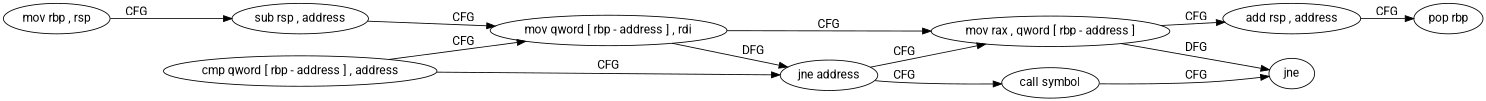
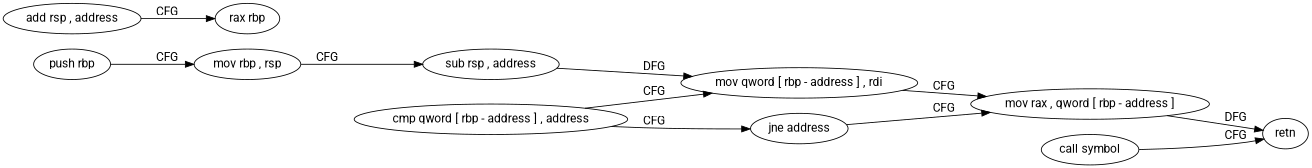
edge "sub rsp , address" -> "mov qword [ rbp - address ] , rdi": label "CFG" -> "DFG"
node "pop rbp": label "pop rbp" -> "rax rbp"
edge "mov rax , qword [ rbp - address ]" -> "add rsp , address": removed, label "CFG"
edge "mov qword [ rbp - address ] , rdi" -> "jne address": removed, label "DFG"
node "push rbp": added
node "jne": label "jne" -> "retn"
edge "jne address" -> "call symbol": removed, label "CFG"
